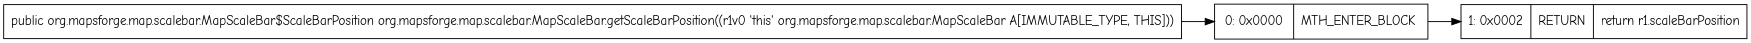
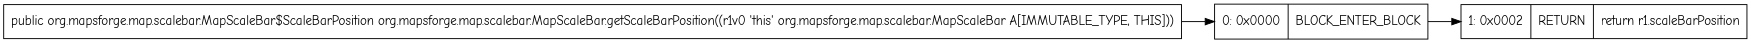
node "0: 0x0000": text "MTH_ENTER_BLOCK" -> "BLOCK_ENTER_BLOCK"
